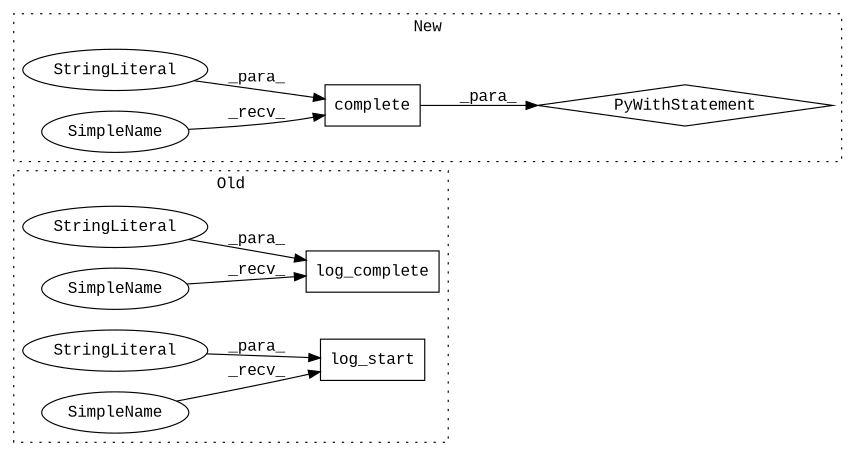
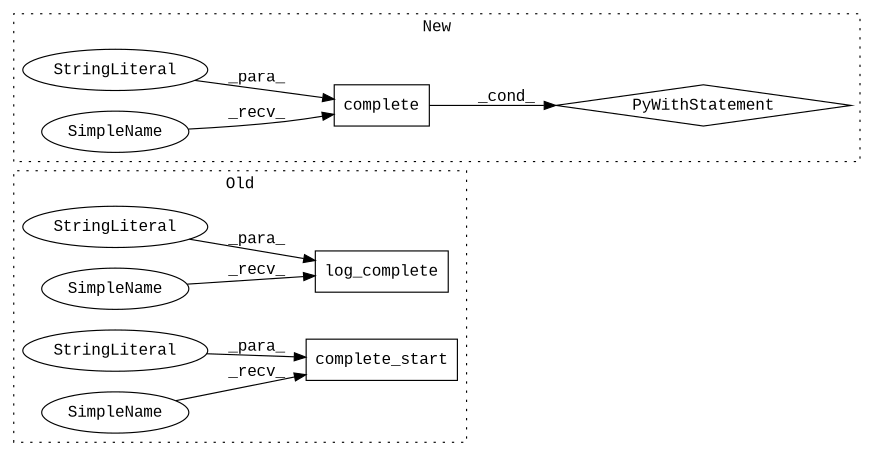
edge "complete" -> "PyWithStatement": label "_para_" -> "_cond_"
node "log_start": label "log_start" -> "complete_start"
